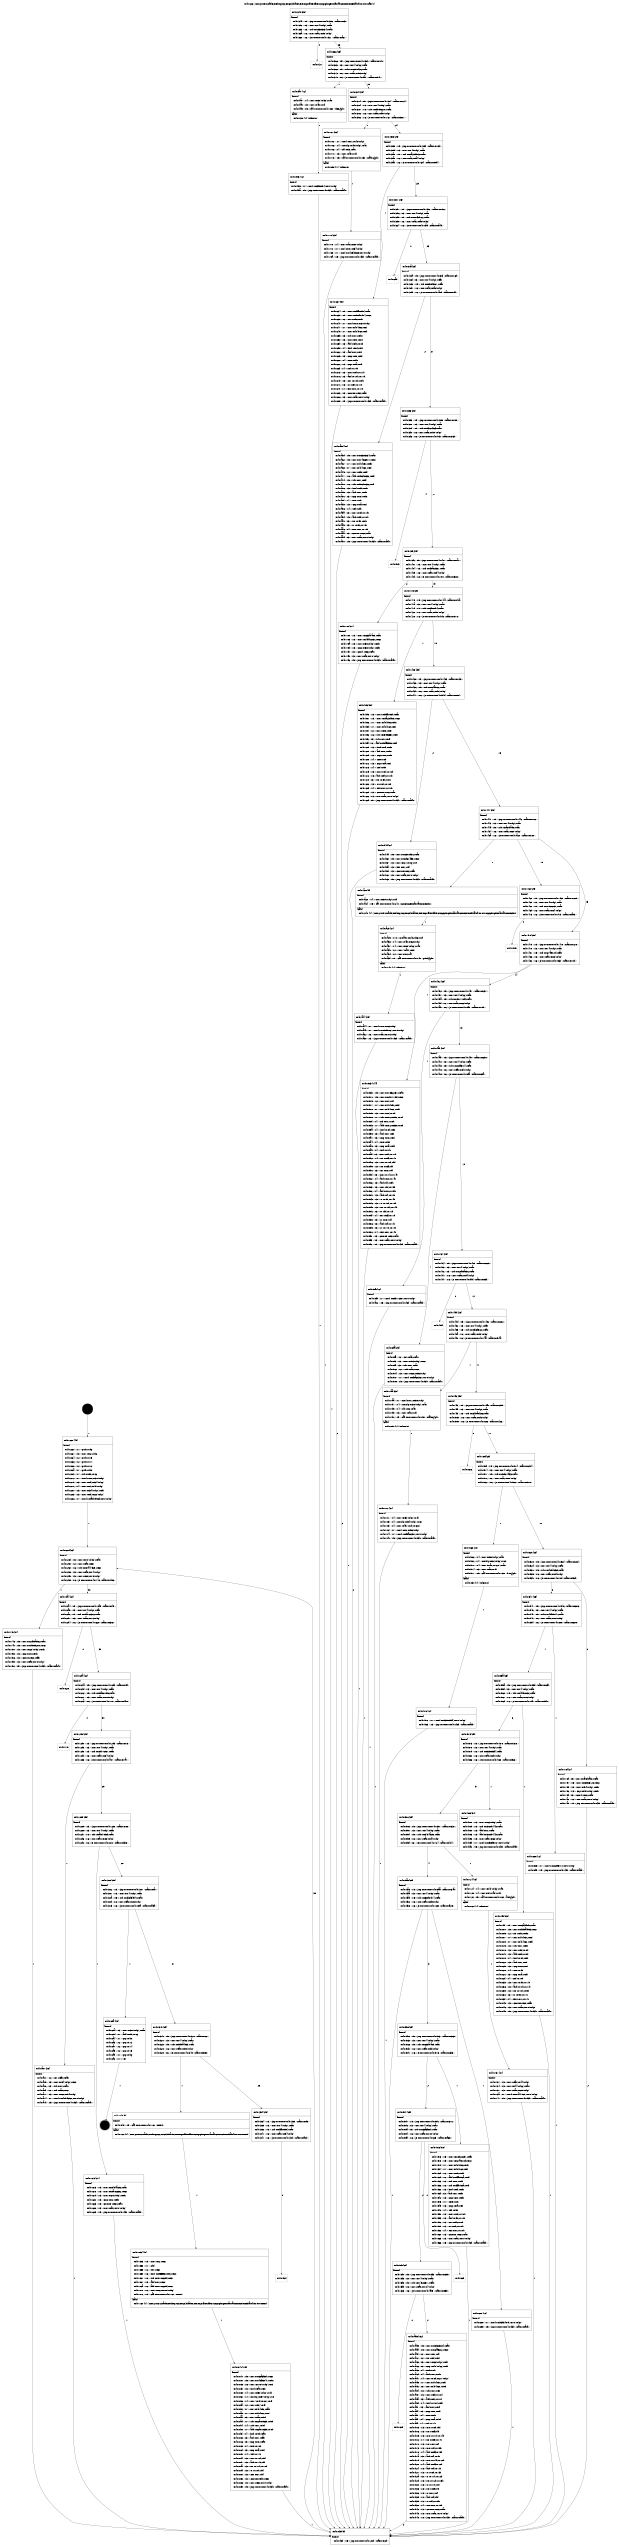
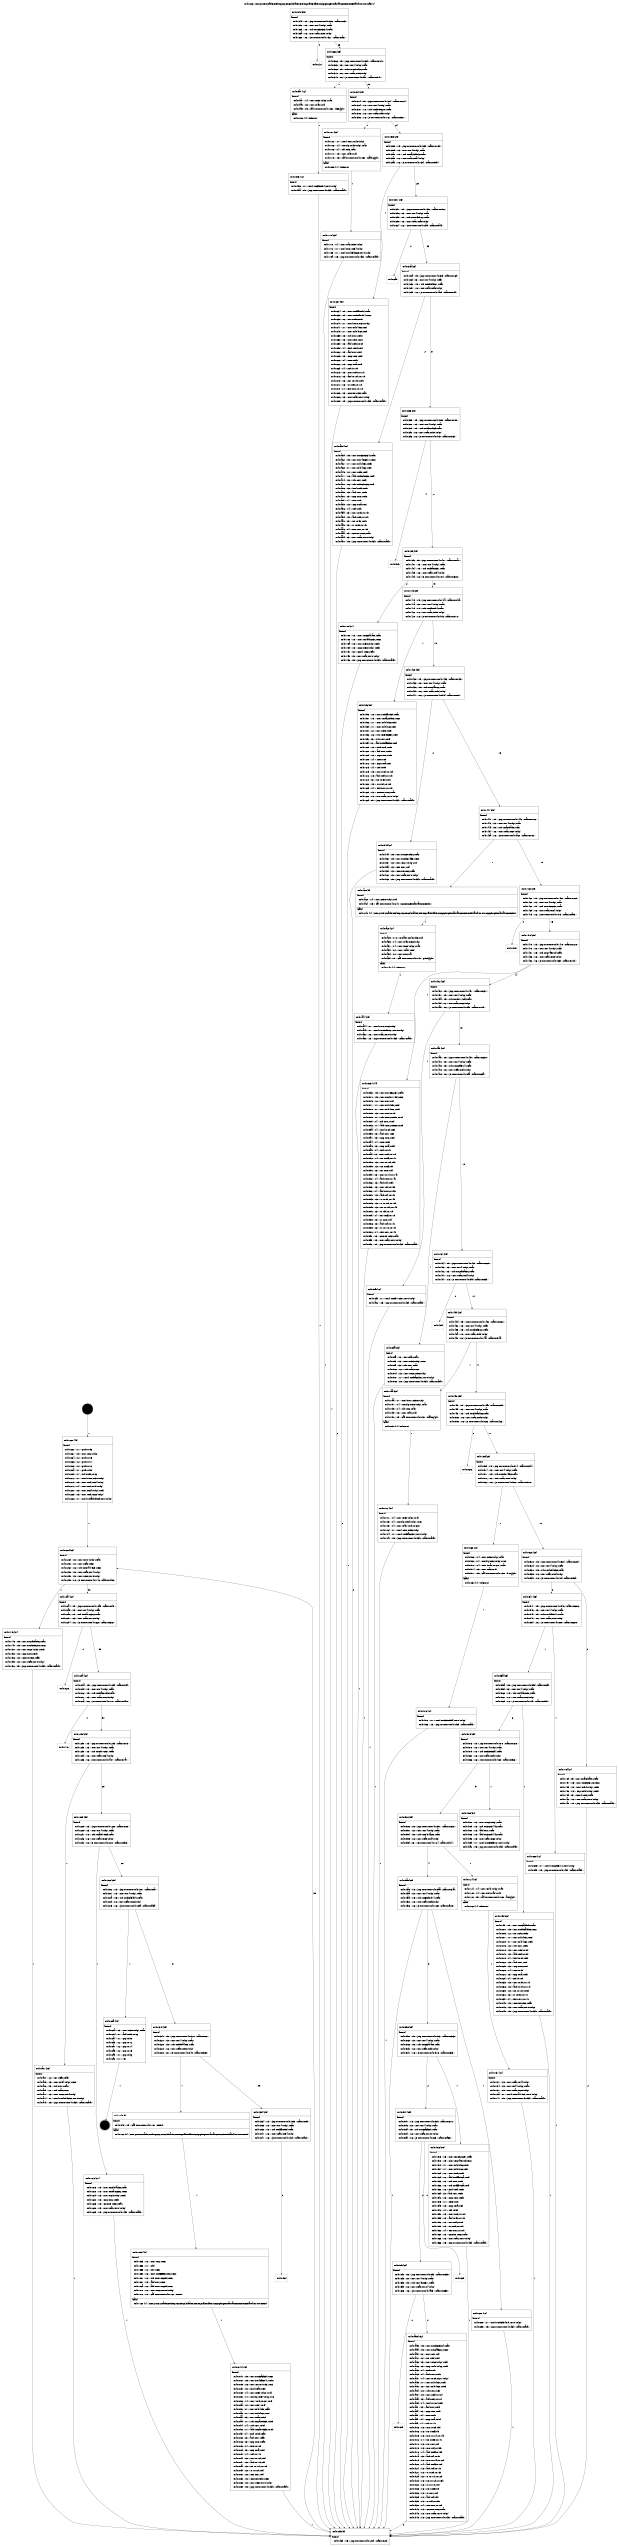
edge "0x401447 [25]" -> "0x401479 [25]": now "0x401460 [25]" -> "0x401479 [25]"
